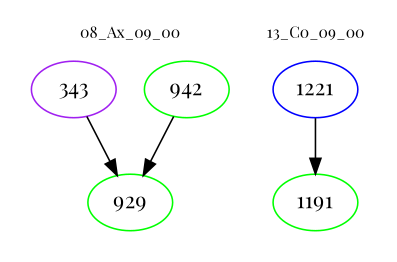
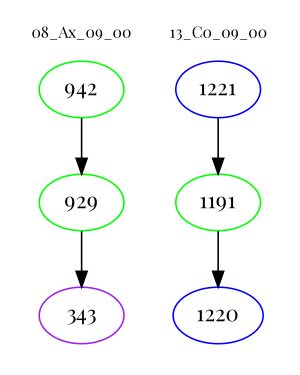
edge "343" -> "929": reversed
node "1220": added
